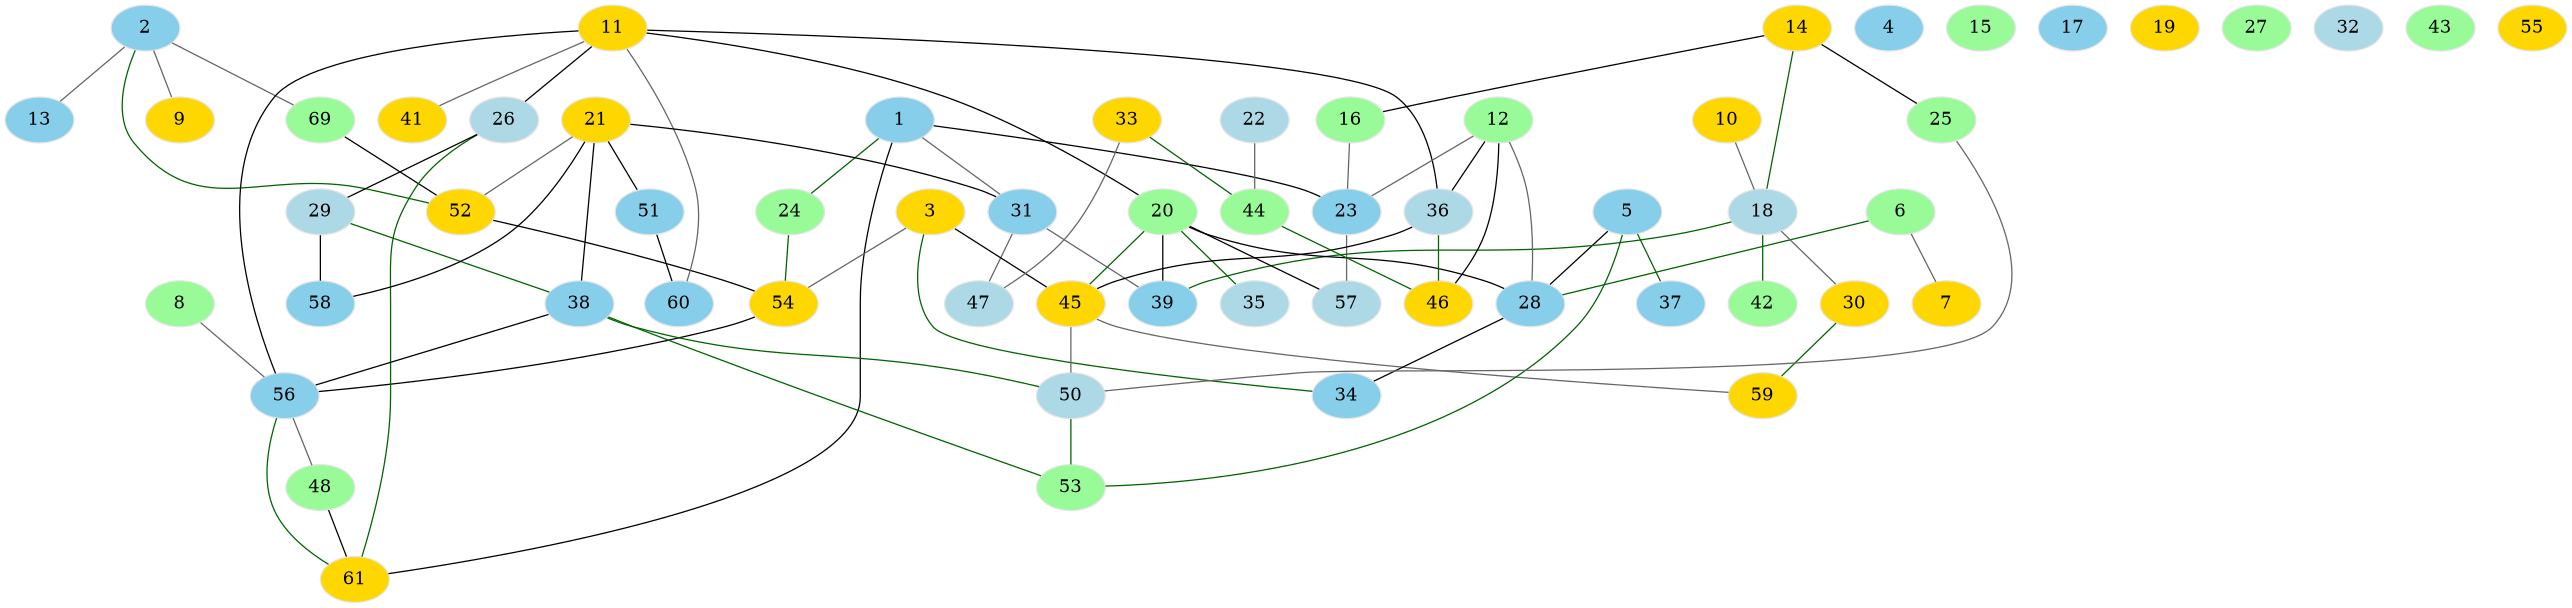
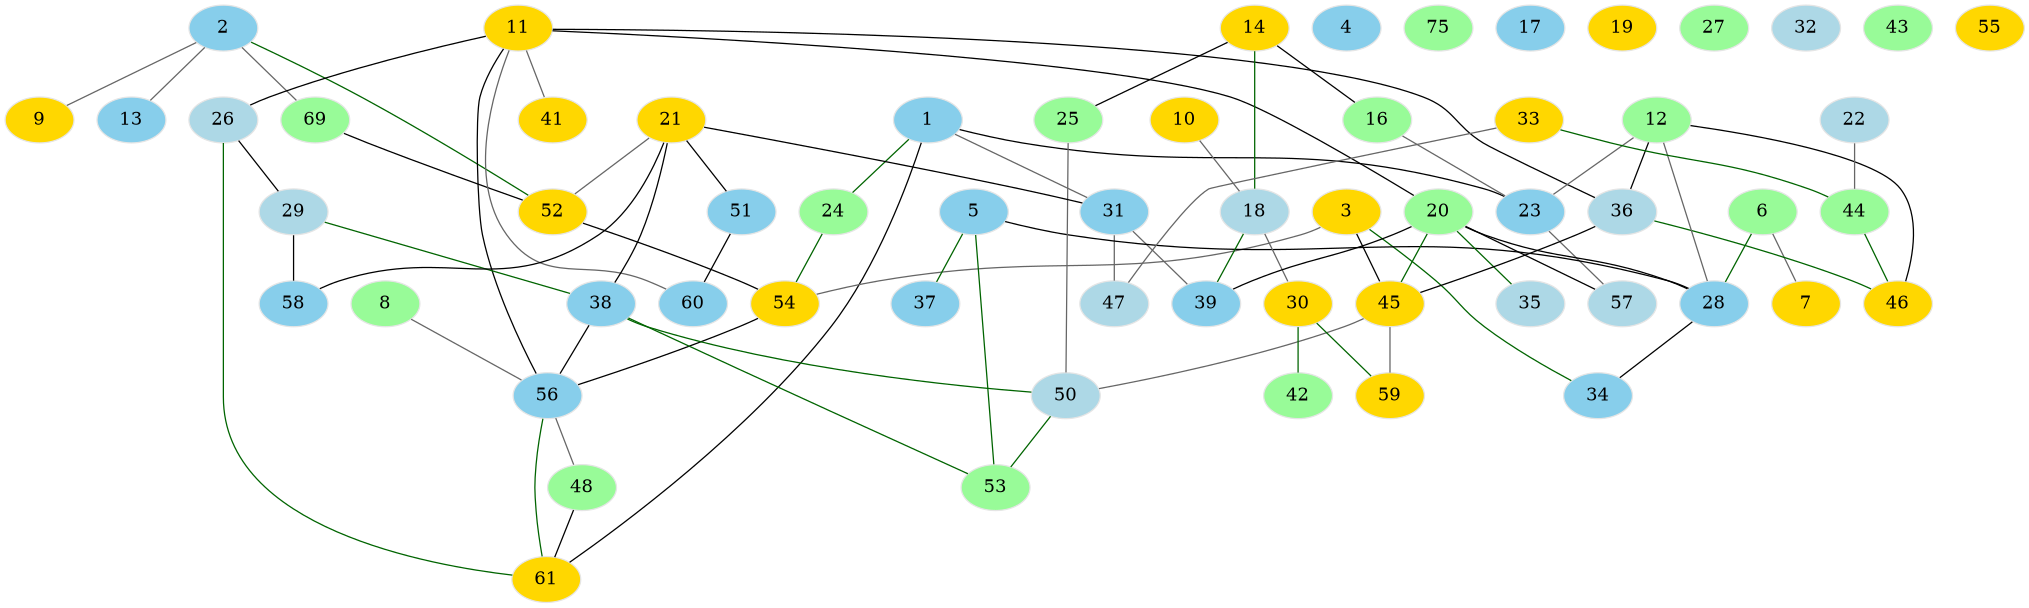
node "15": label "15" -> "75"
edge "18" -- "42": now "30" -- "42"
